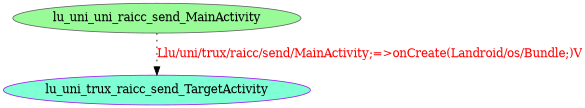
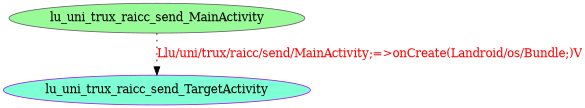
node "lu_uni_uni_raicc_send_MainActivity": label "lu_uni_uni_raicc_send_MainActivity" -> "lu_uni_trux_raicc_send_MainActivity"
